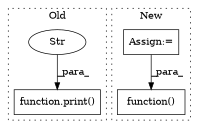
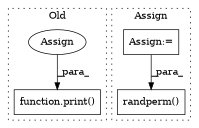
cluster "New": label "New" -> "Assign"
node "Str": label "Str" -> "Assign"
node "function()": label "function()" -> "randperm()"
